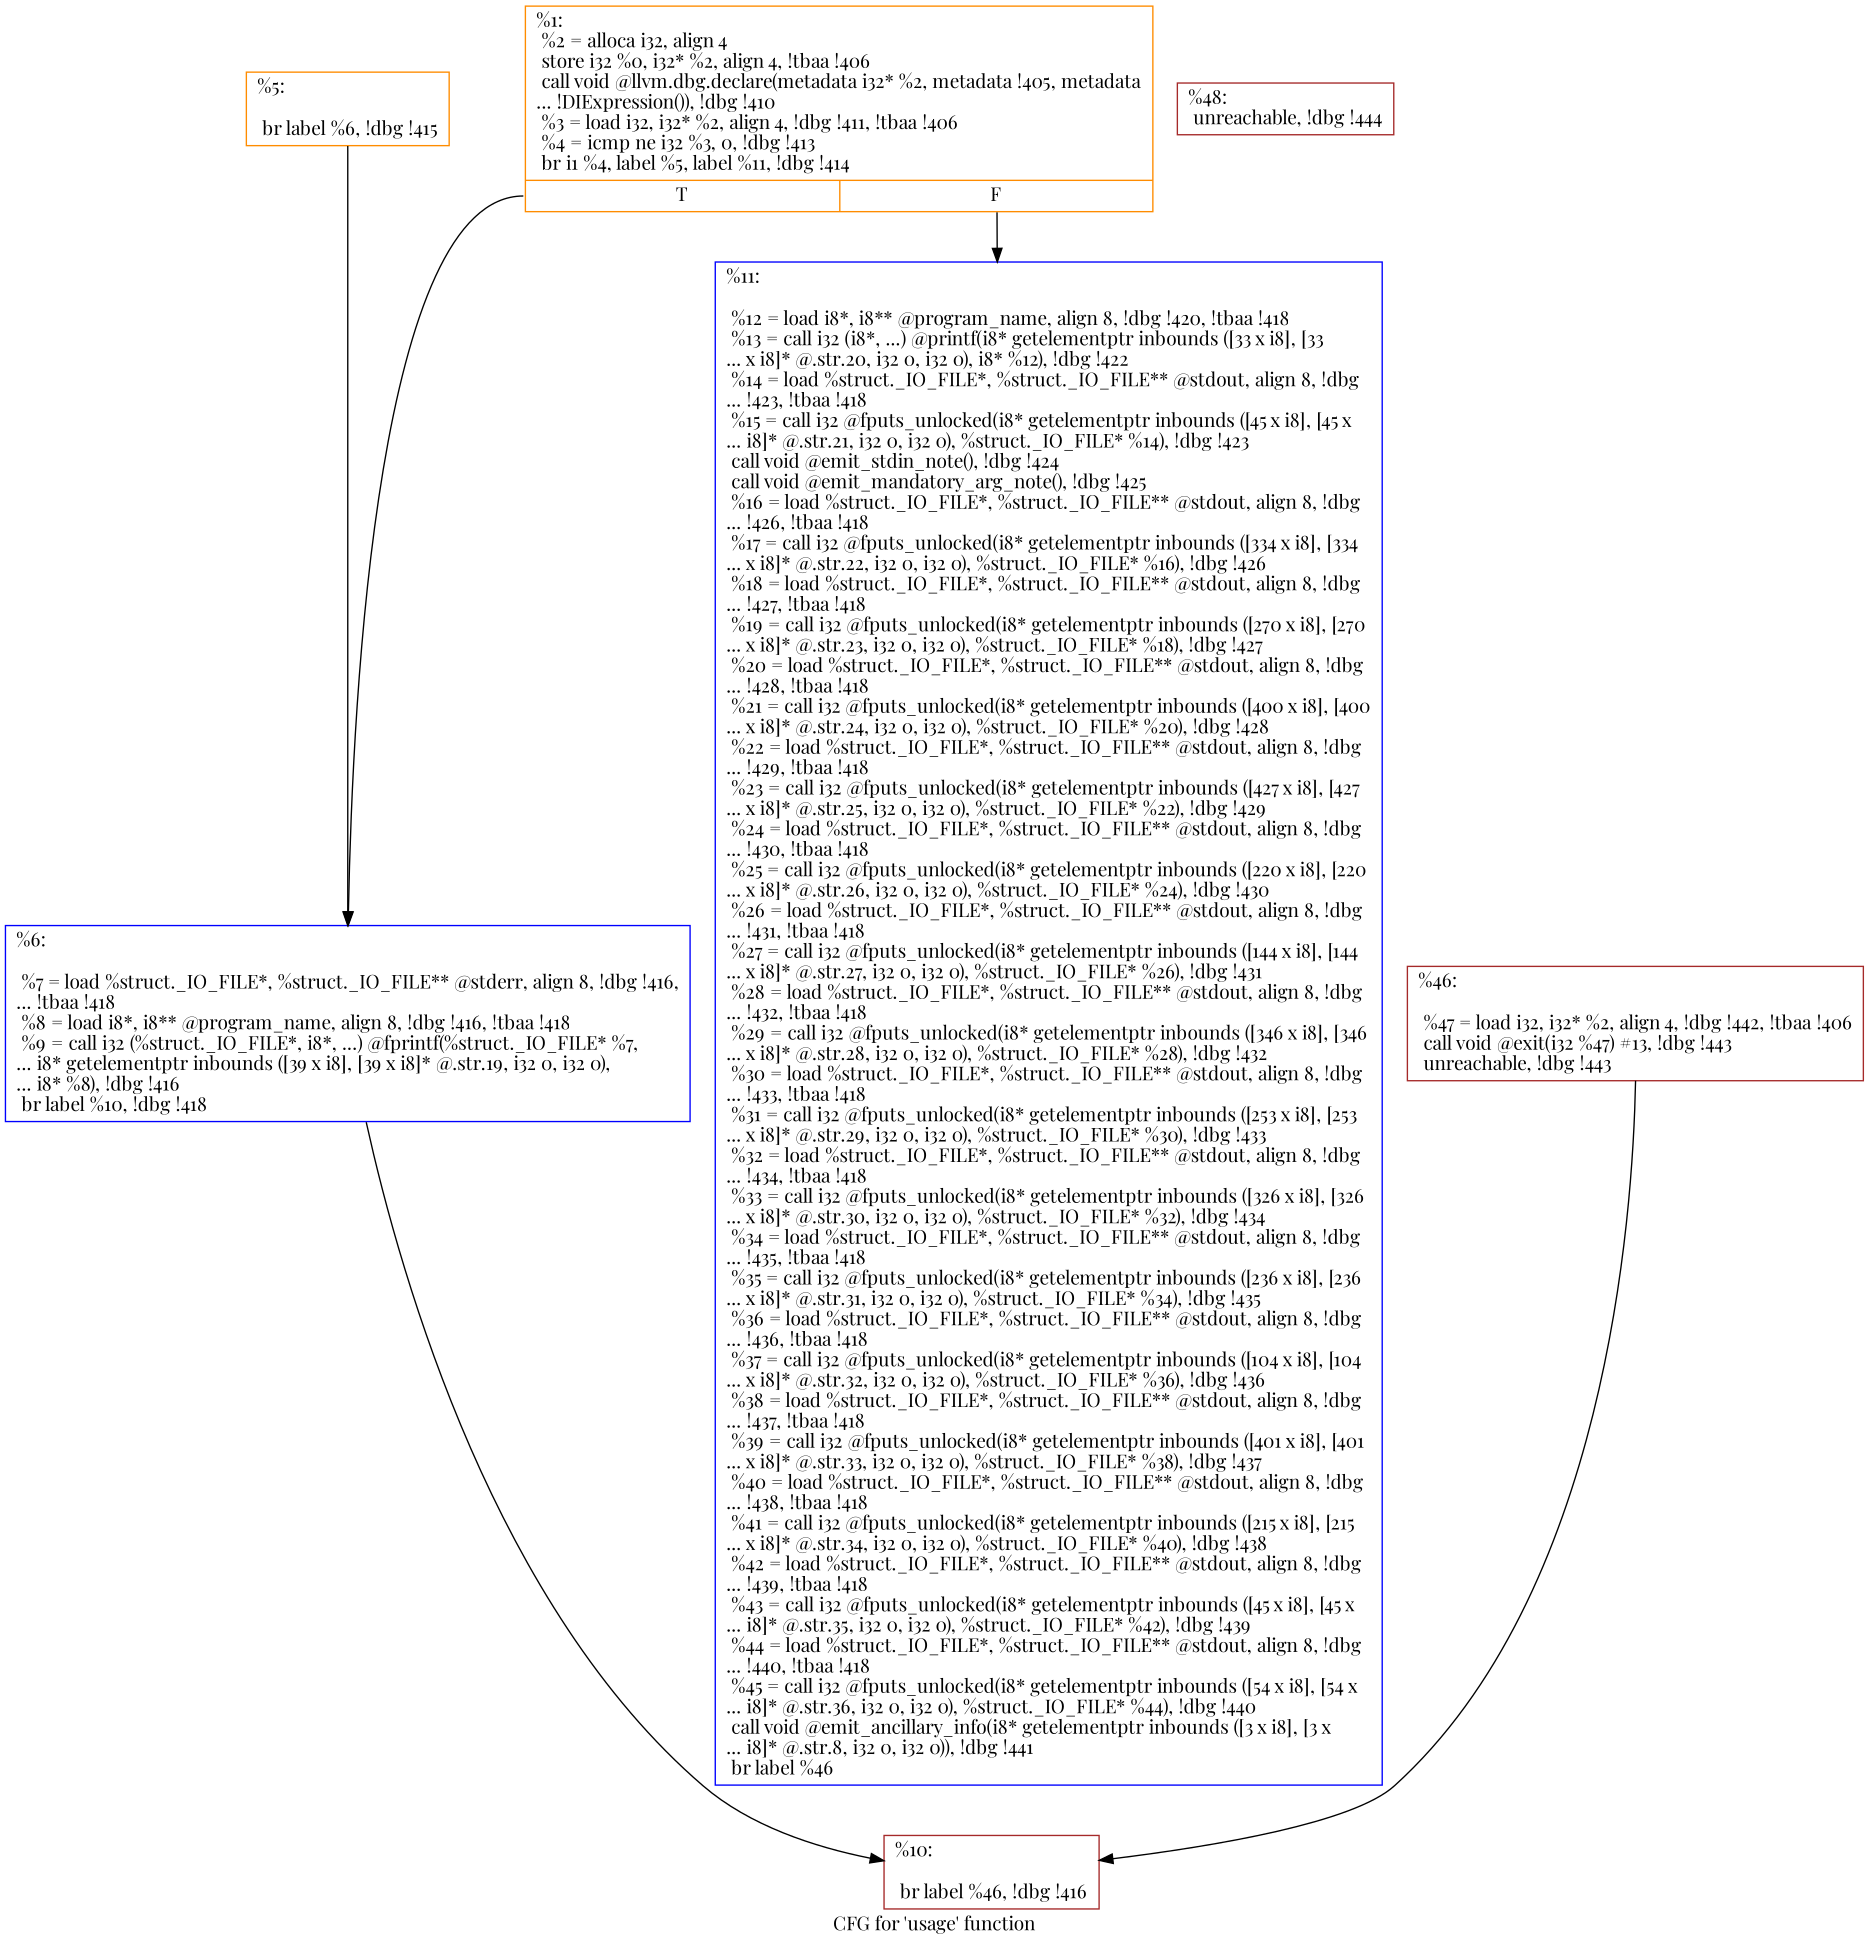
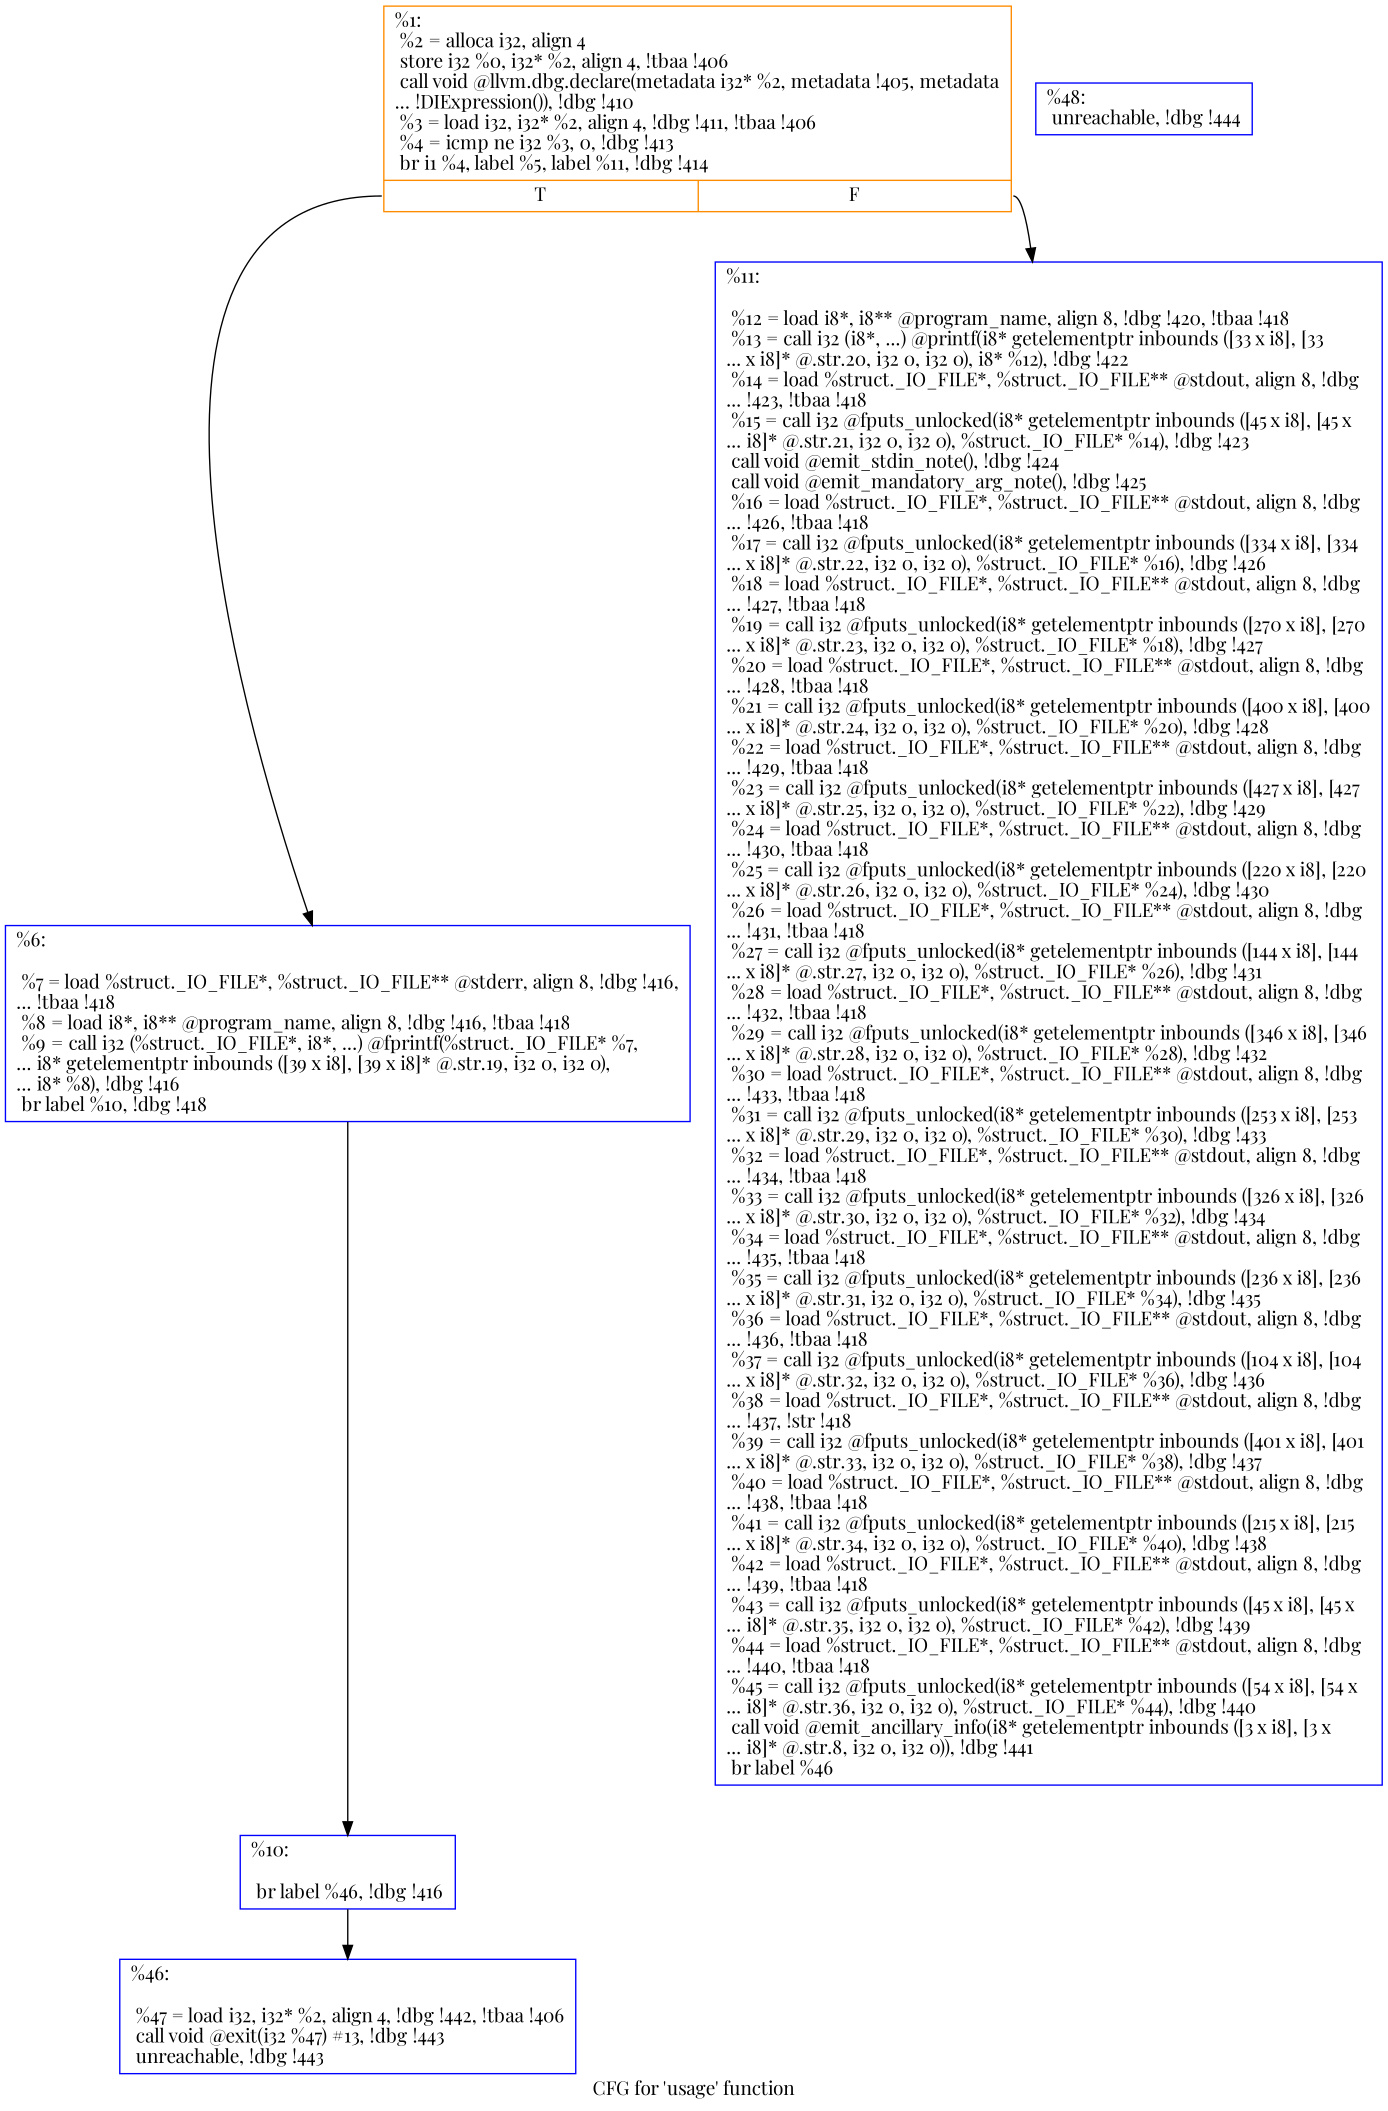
node "%5:": removed
node "%48:": color brown -> blue
node "%46:": color brown -> blue
node "%11:": text "... !437, !tbaa !418" -> "... !437, !str !418"
edge "%46:" -> "%10:": reversed
node "%10:": color brown -> blue
